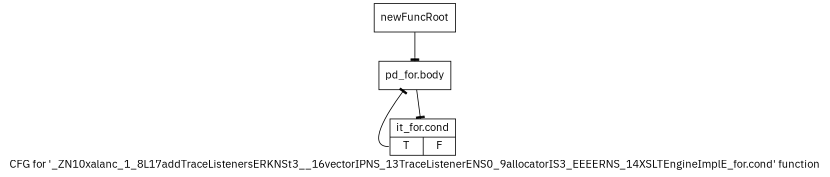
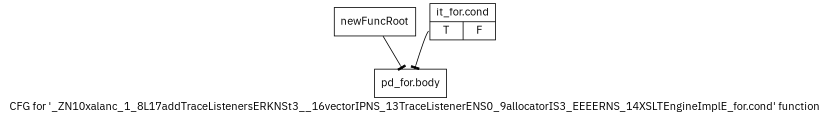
edge "pd_for.body" -> "it_for.cond": removed
